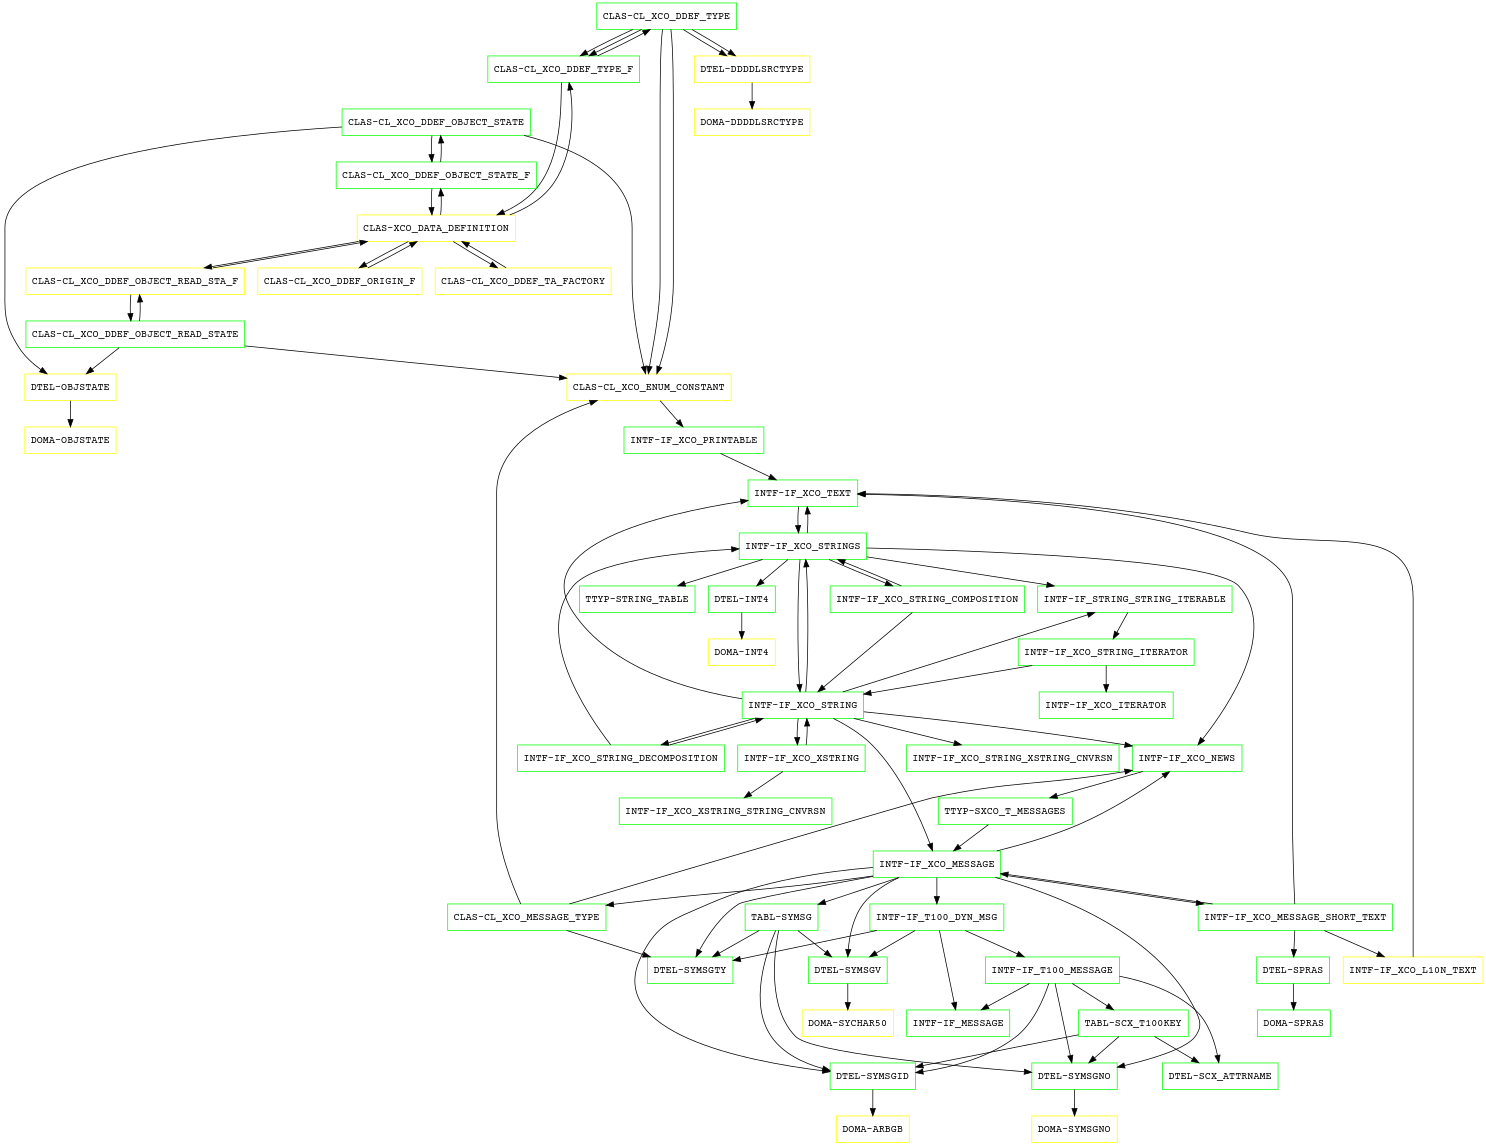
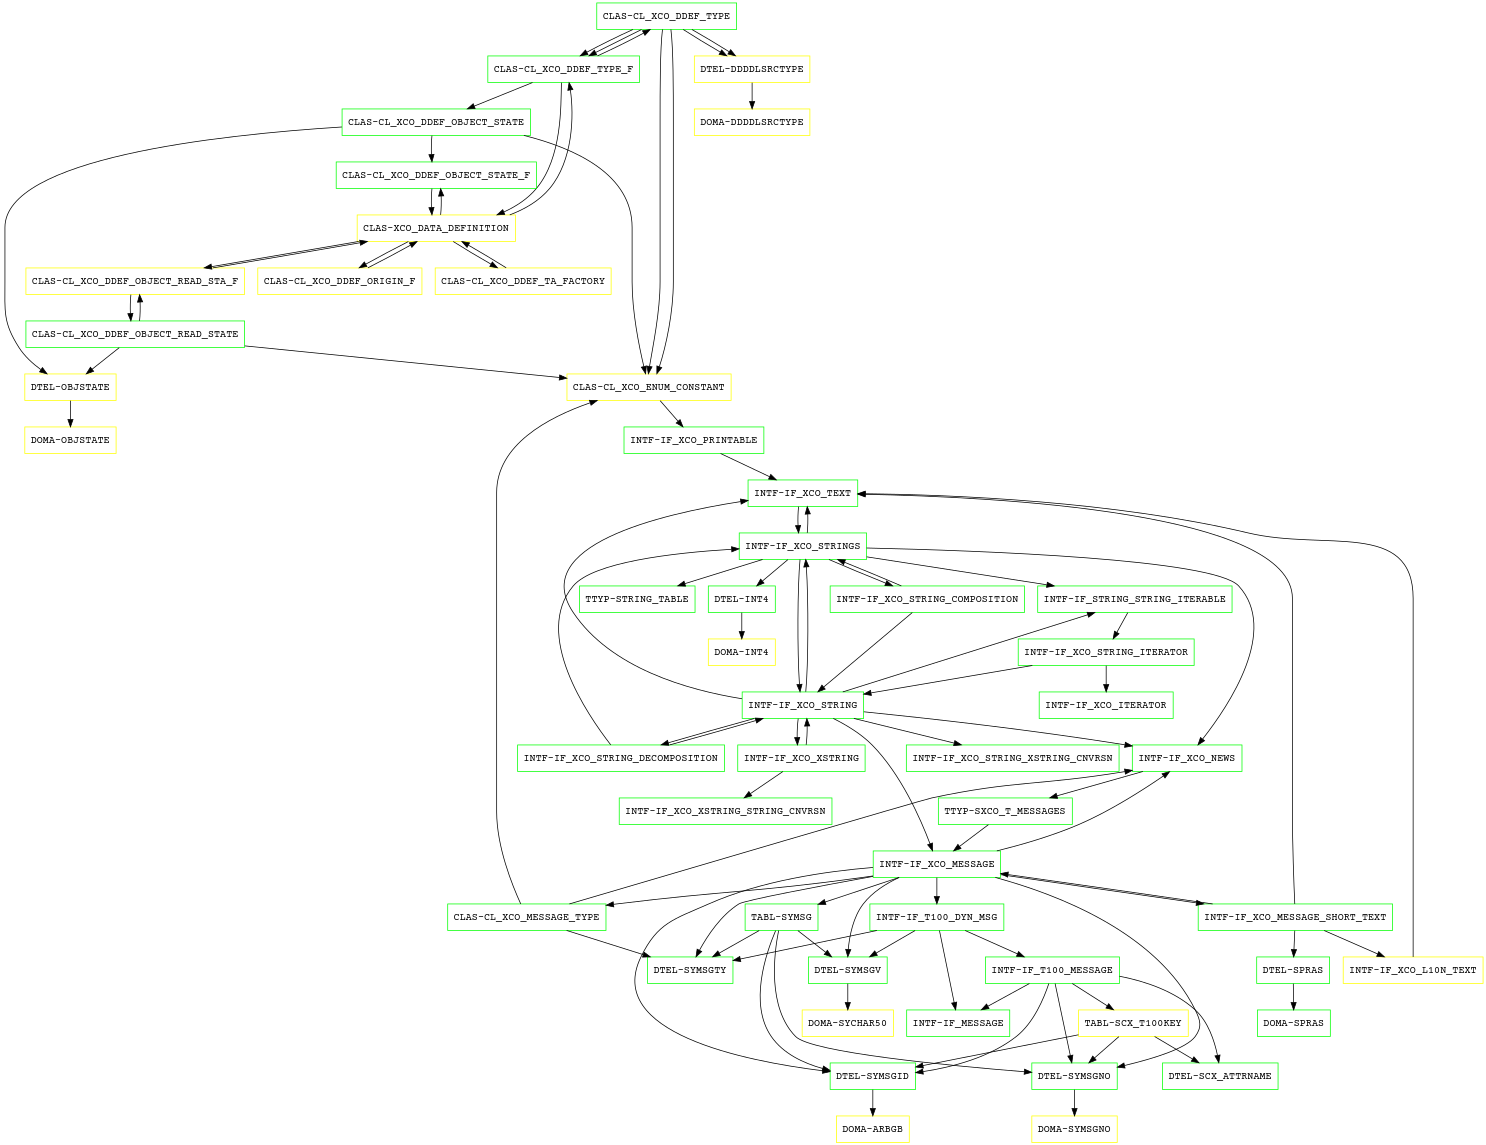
edge "CLAS-CL_XCO_DDEF_OBJECT_STATE_F" -> "CLAS-CL_XCO_DDEF_OBJECT_STATE": now "CLAS-CL_XCO_DDEF_TYPE_F" -> "CLAS-CL_XCO_DDEF_OBJECT_STATE"
node "TABL-SCX_T100KEY": color green -> yellow
